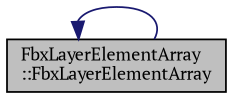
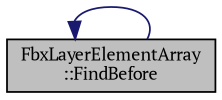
node "FbxLayerElementArray ::FbxLayerElementArray": label "FbxLayerElementArray ::FbxLayerElementArray" -> "FbxLayerElementArray ::FindBefore"
